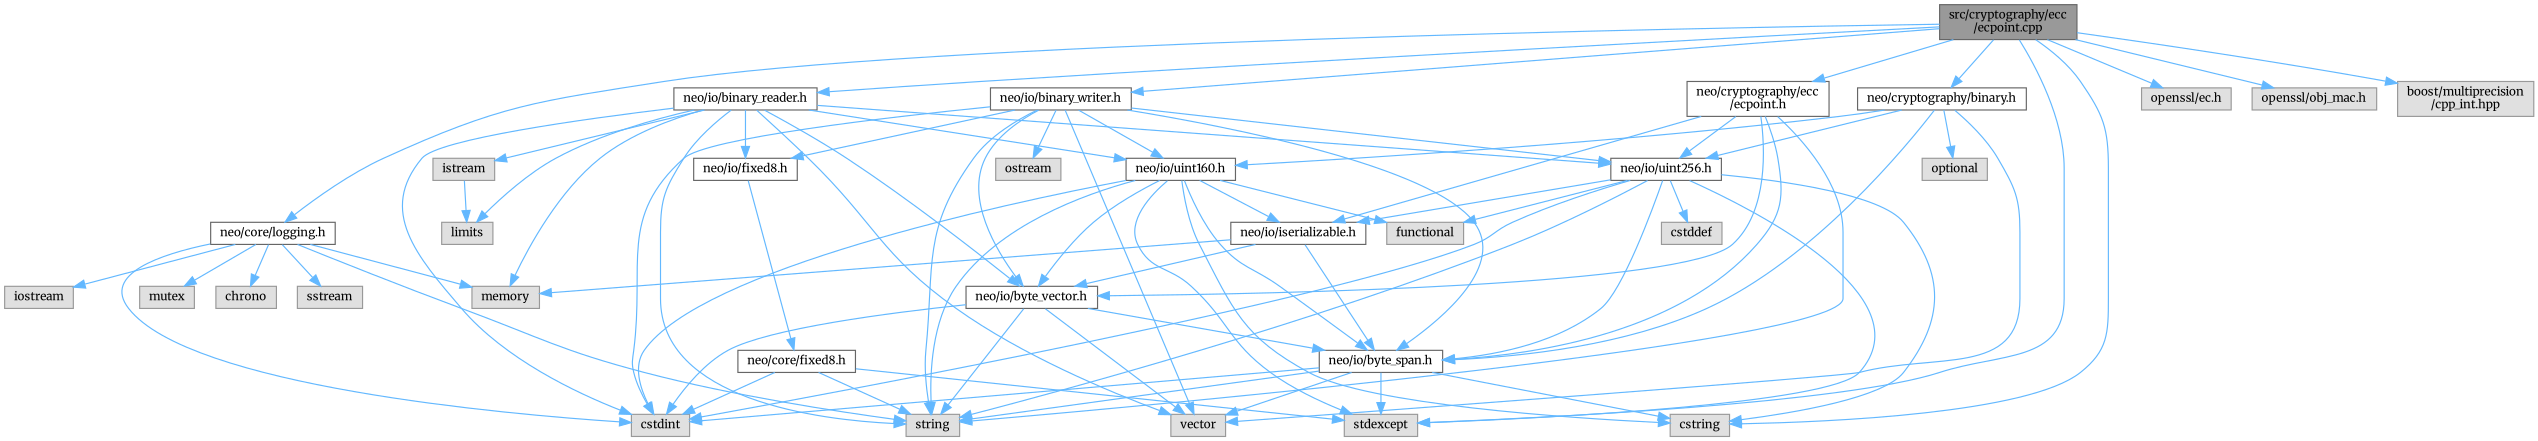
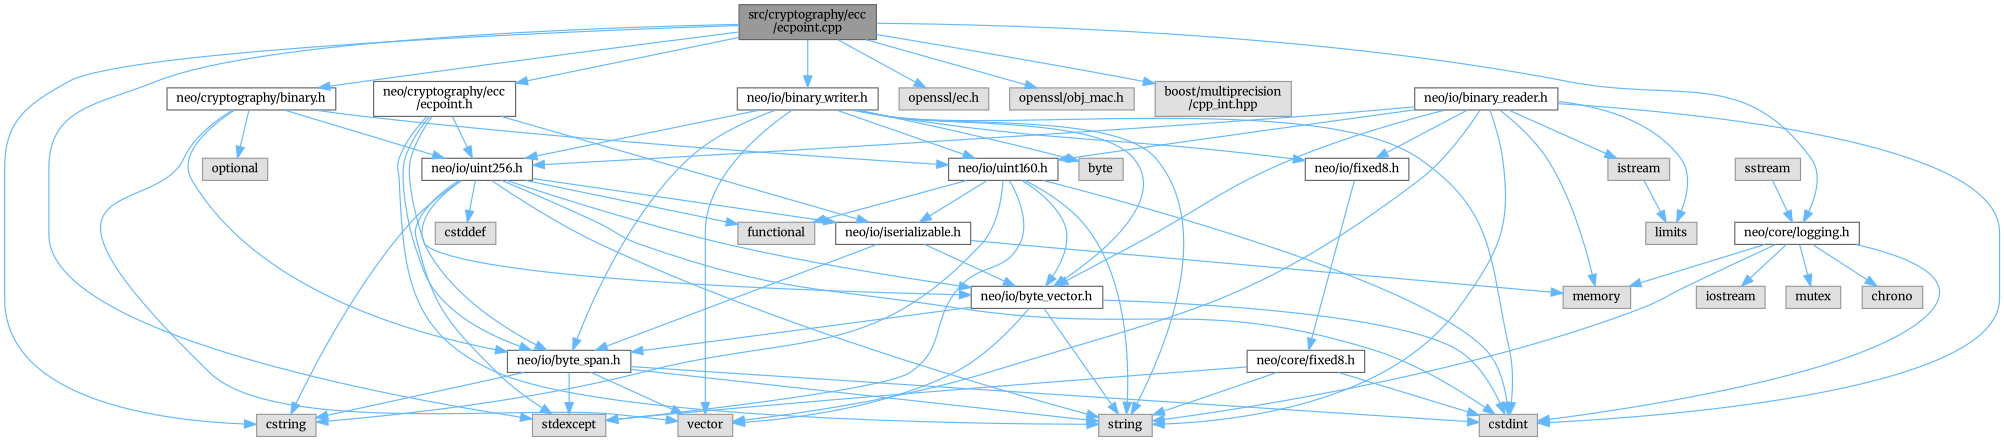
edge "src/cryptography/ecc /ecpoint.cpp" -> "neo/io/binary_reader.h": removed
node "ostream": label "ostream" -> "byte"
edge "neo/io/uint256.h" -> "neo/io/byte_vector.h": added
edge "neo/core/logging.h" -> "sstream": reversed
edge "neo/io/uint160.h" -> "neo/io/byte_span.h": removed
